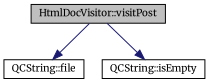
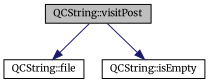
node "HtmlDocVisitor::visitPost": label "HtmlDocVisitor::visitPost" -> "QCString::visitPost"
